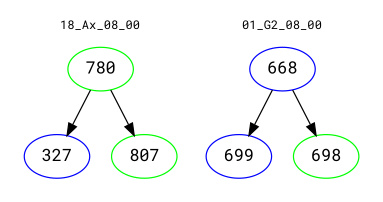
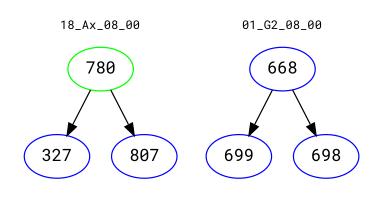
node "807": color green -> blue
node "698": color green -> blue
